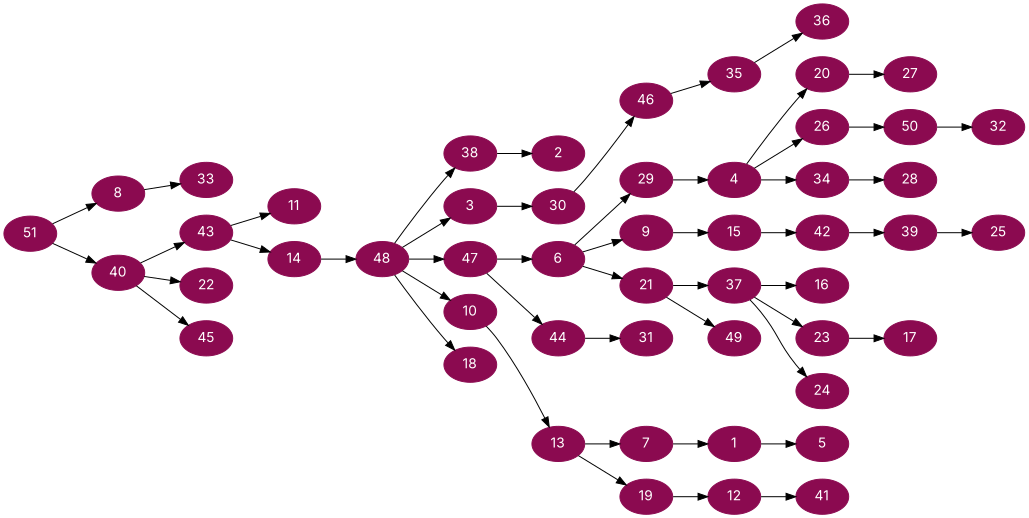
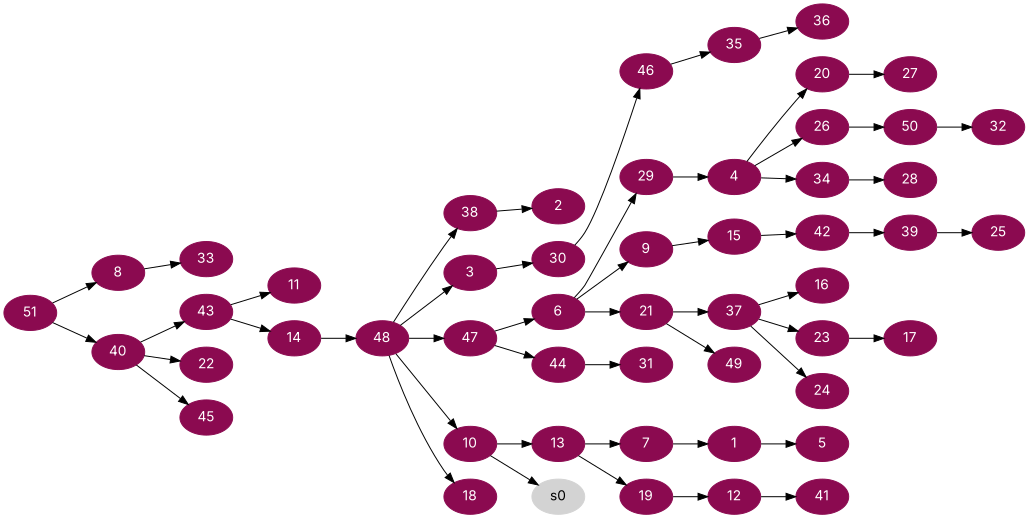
node "s0": added
